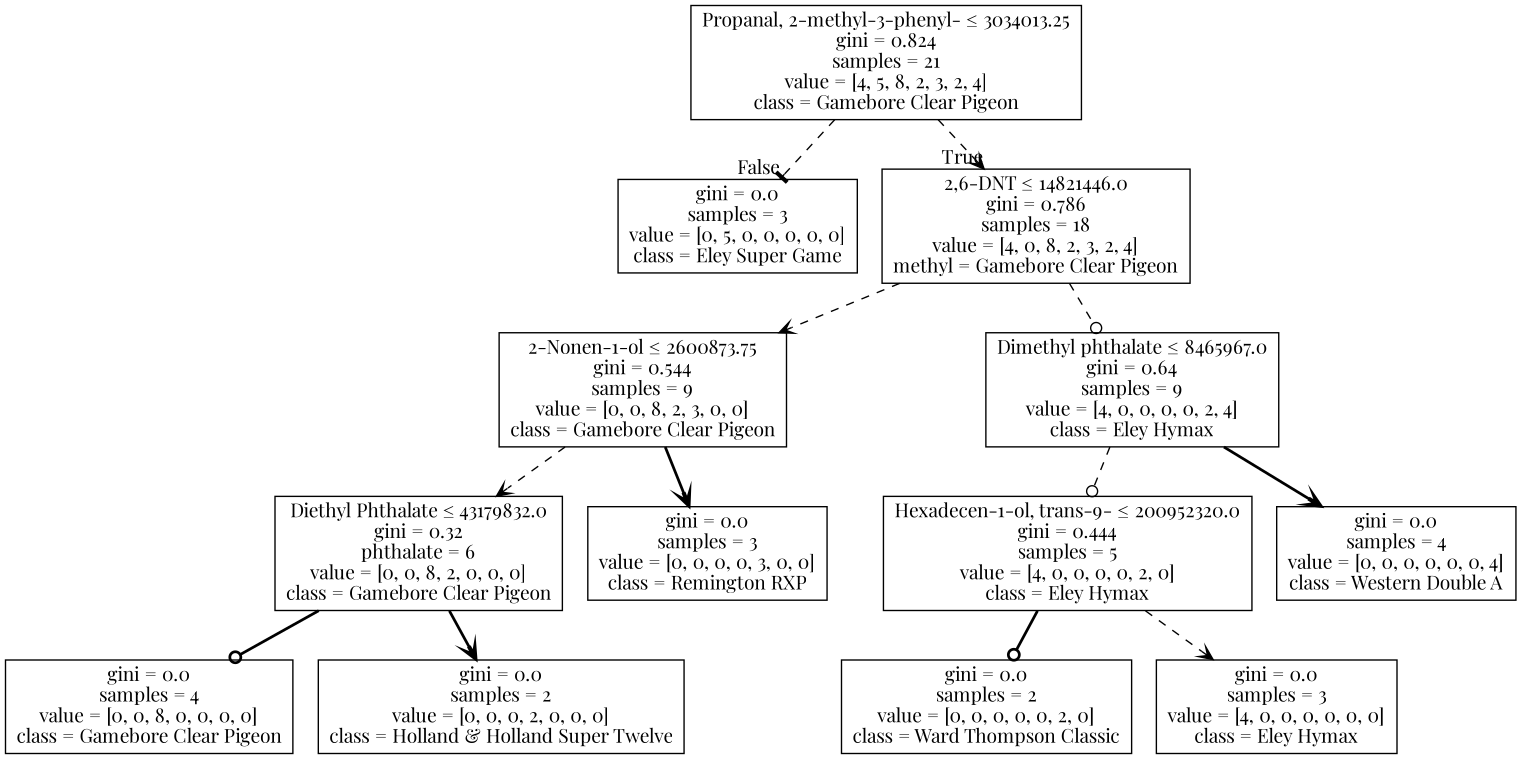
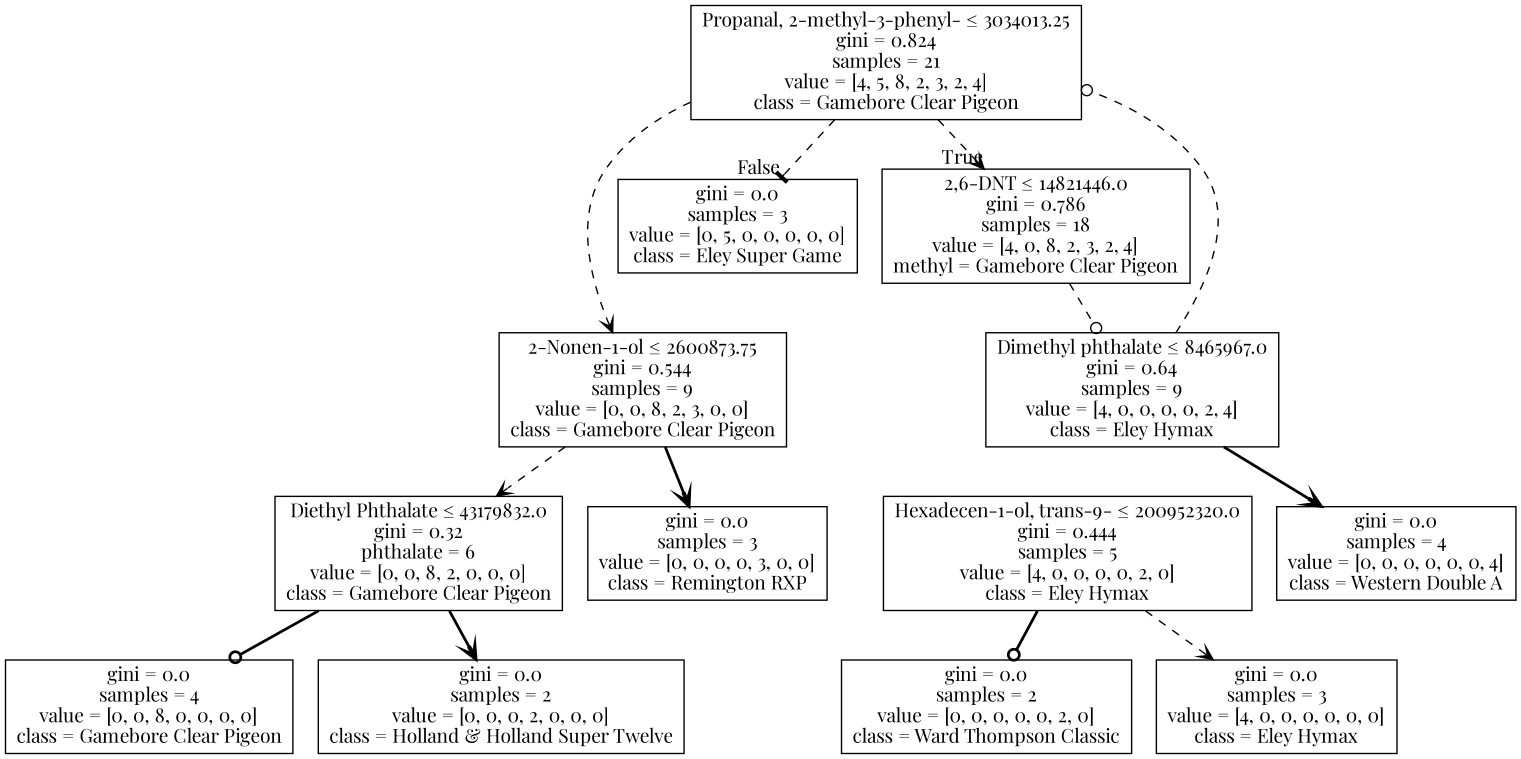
edge "2,6-DNT ≤ 14821446.0" -> "2-Nonen-1-ol ≤ 2600873.75": now "Propanal, 2-methyl-3-phenyl- ≤ 3034013.25" -> "2-Nonen-1-ol ≤ 2600873.75"
edge "Dimethyl phthalate ≤ 8465967.0" -> "Hexadecen-1-ol, trans-9- ≤ 200952320.0": now "Dimethyl phthalate ≤ 8465967.0" -> "Propanal, 2-methyl-3-phenyl- ≤ 3034013.25"
